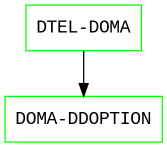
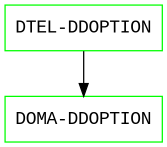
node "DTEL-DOMA": label "DTEL-DOMA" -> "DTEL-DDOPTION"
